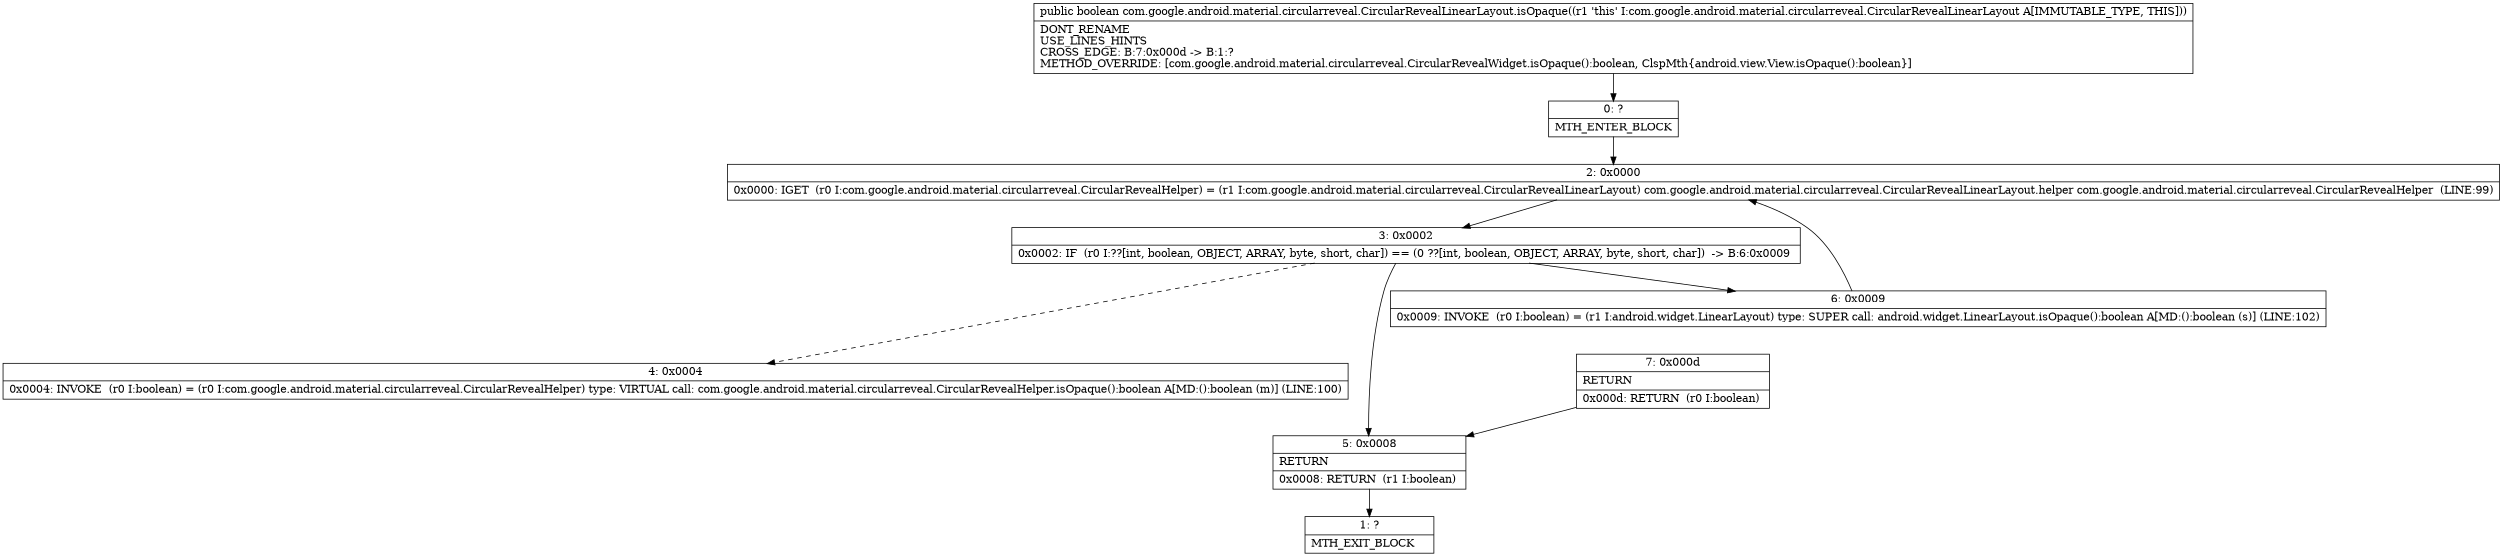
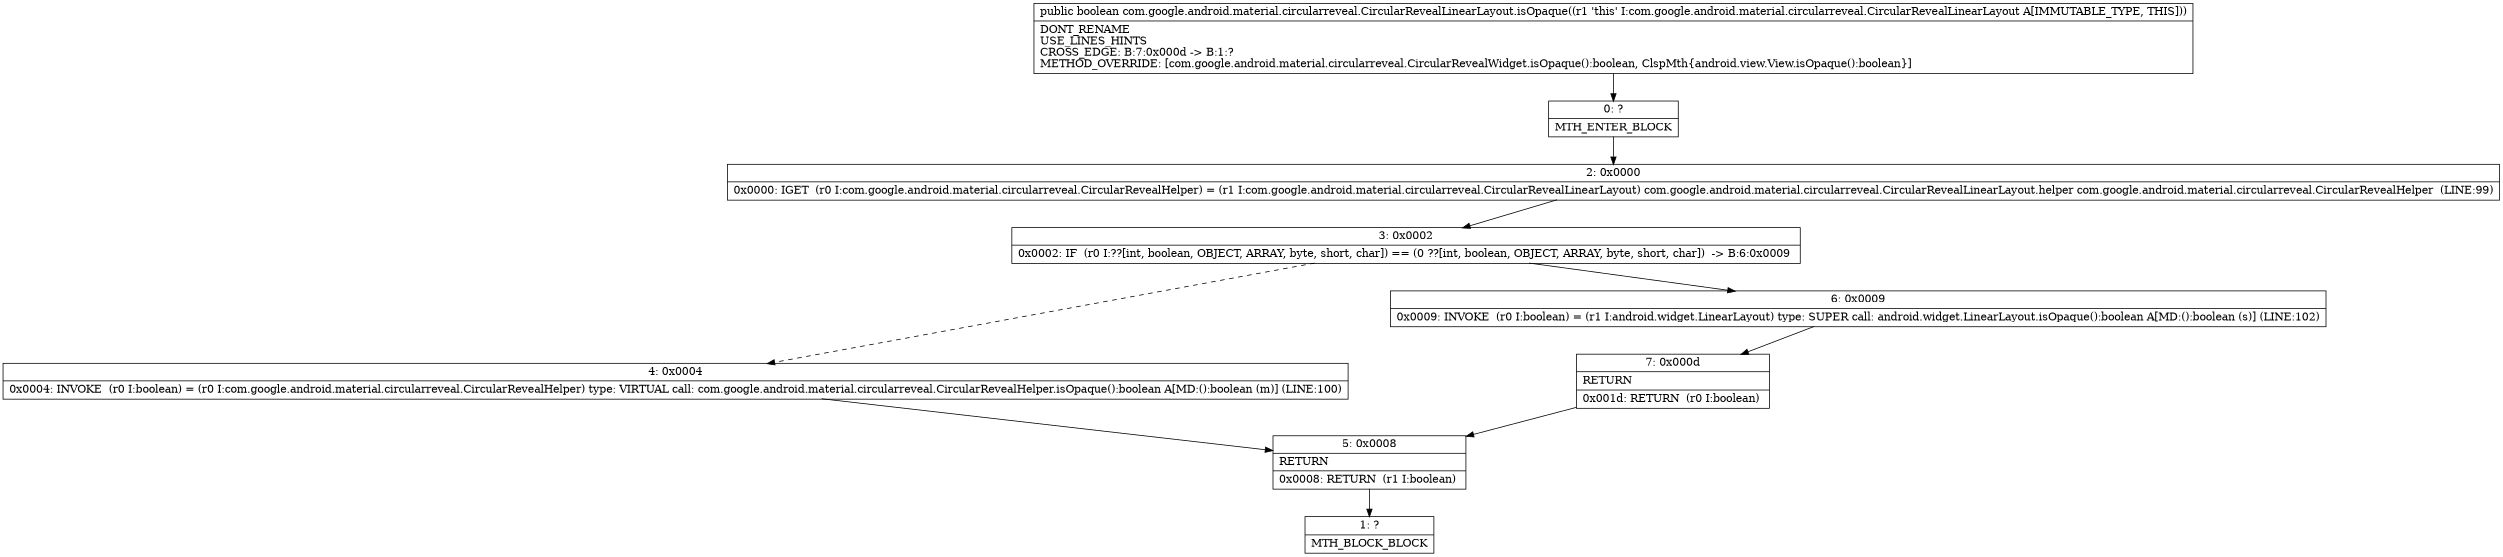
edge "6: 0x0009" -> "2: 0x0000": now "6: 0x0009" -> "7: 0x000d"
edge "3: 0x0002" -> "5: 0x0008": now "4: 0x0004" -> "5: 0x0008"
node "7: 0x000d": text "0x000d: RETURN  (r0 I:boolean)" -> "0x001d: RETURN  (r0 I:boolean)"
node "1: ?": text "MTH_EXIT_BLOCK" -> "MTH_BLOCK_BLOCK"
